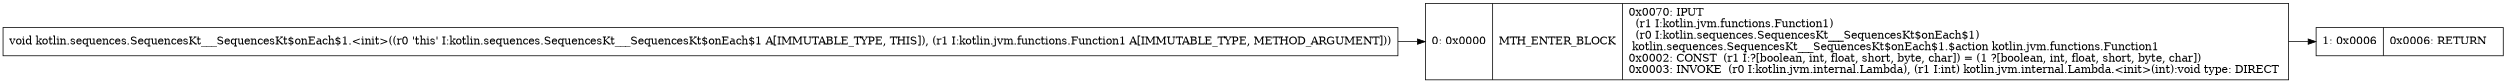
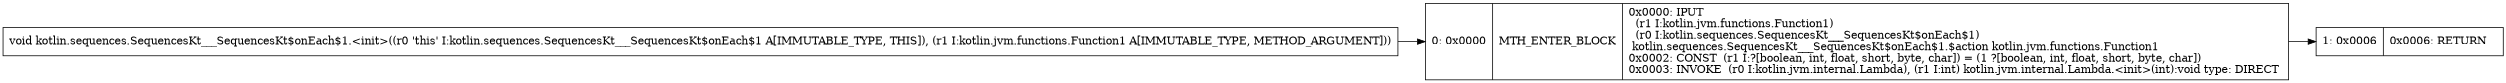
node "0: 0x0000": text "0x0070: IPUT" -> "0x0000: IPUT"
